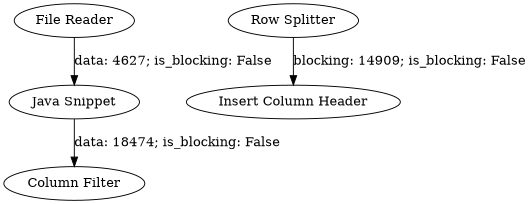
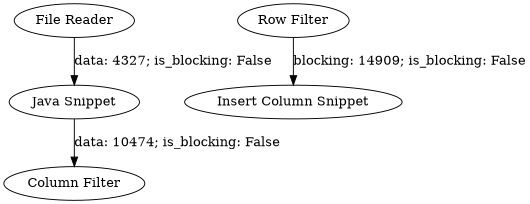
node "Row Splitter": label "Row Splitter" -> "Row Filter"
edge "File Reader" -> "Java Snippet": label "data: 4627; is_blocking: False" -> "data: 4327; is_blocking: False"
node "Insert Column Header": label "Insert Column Header" -> "Insert Column Snippet"
edge "Java Snippet" -> "Column Filter": label "data: 18474; is_blocking: False" -> "data: 10474; is_blocking: False"
